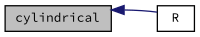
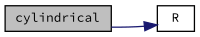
edge "R" -> "cylindrical": reversed
